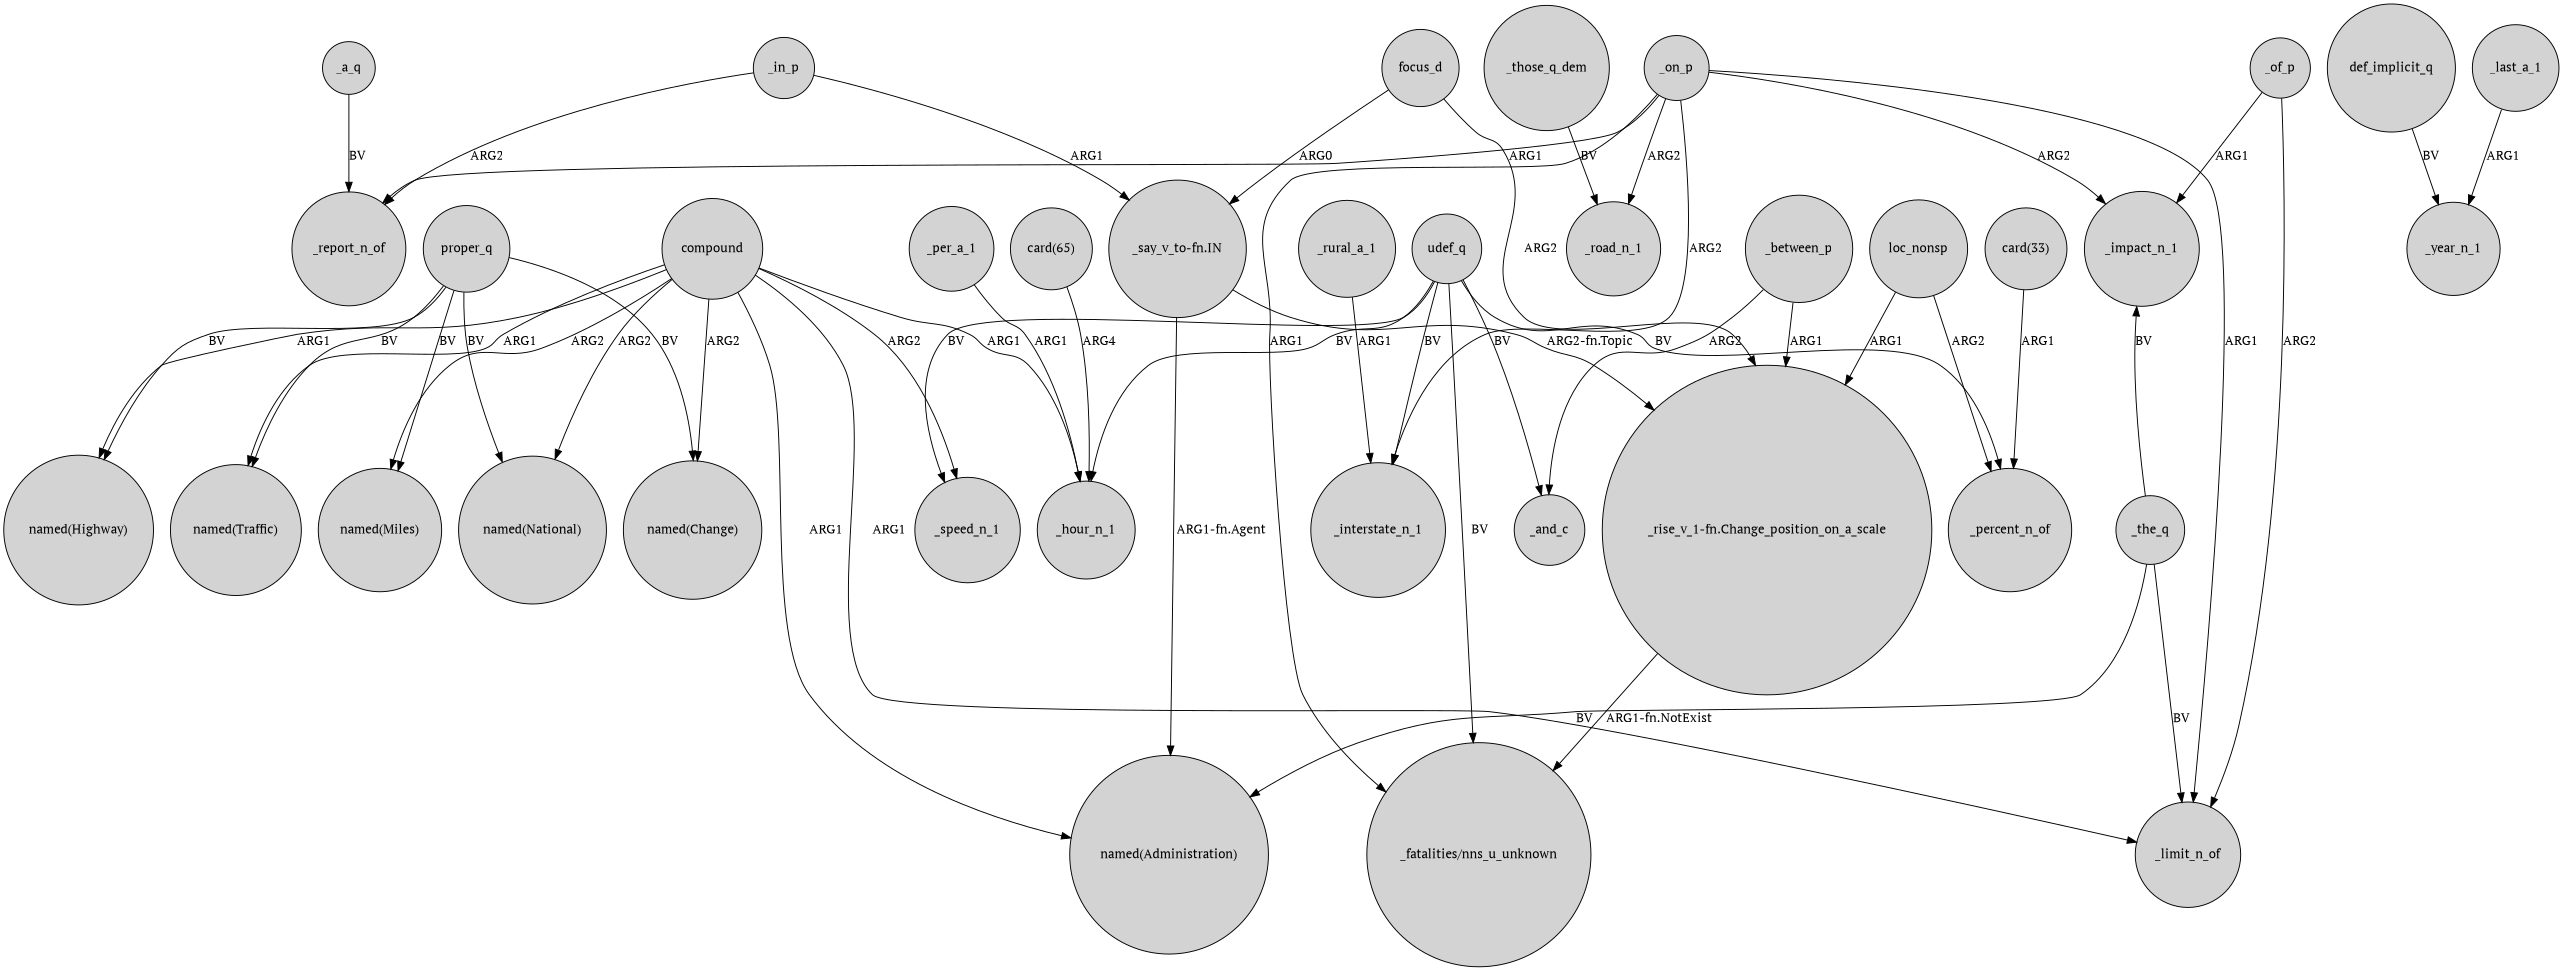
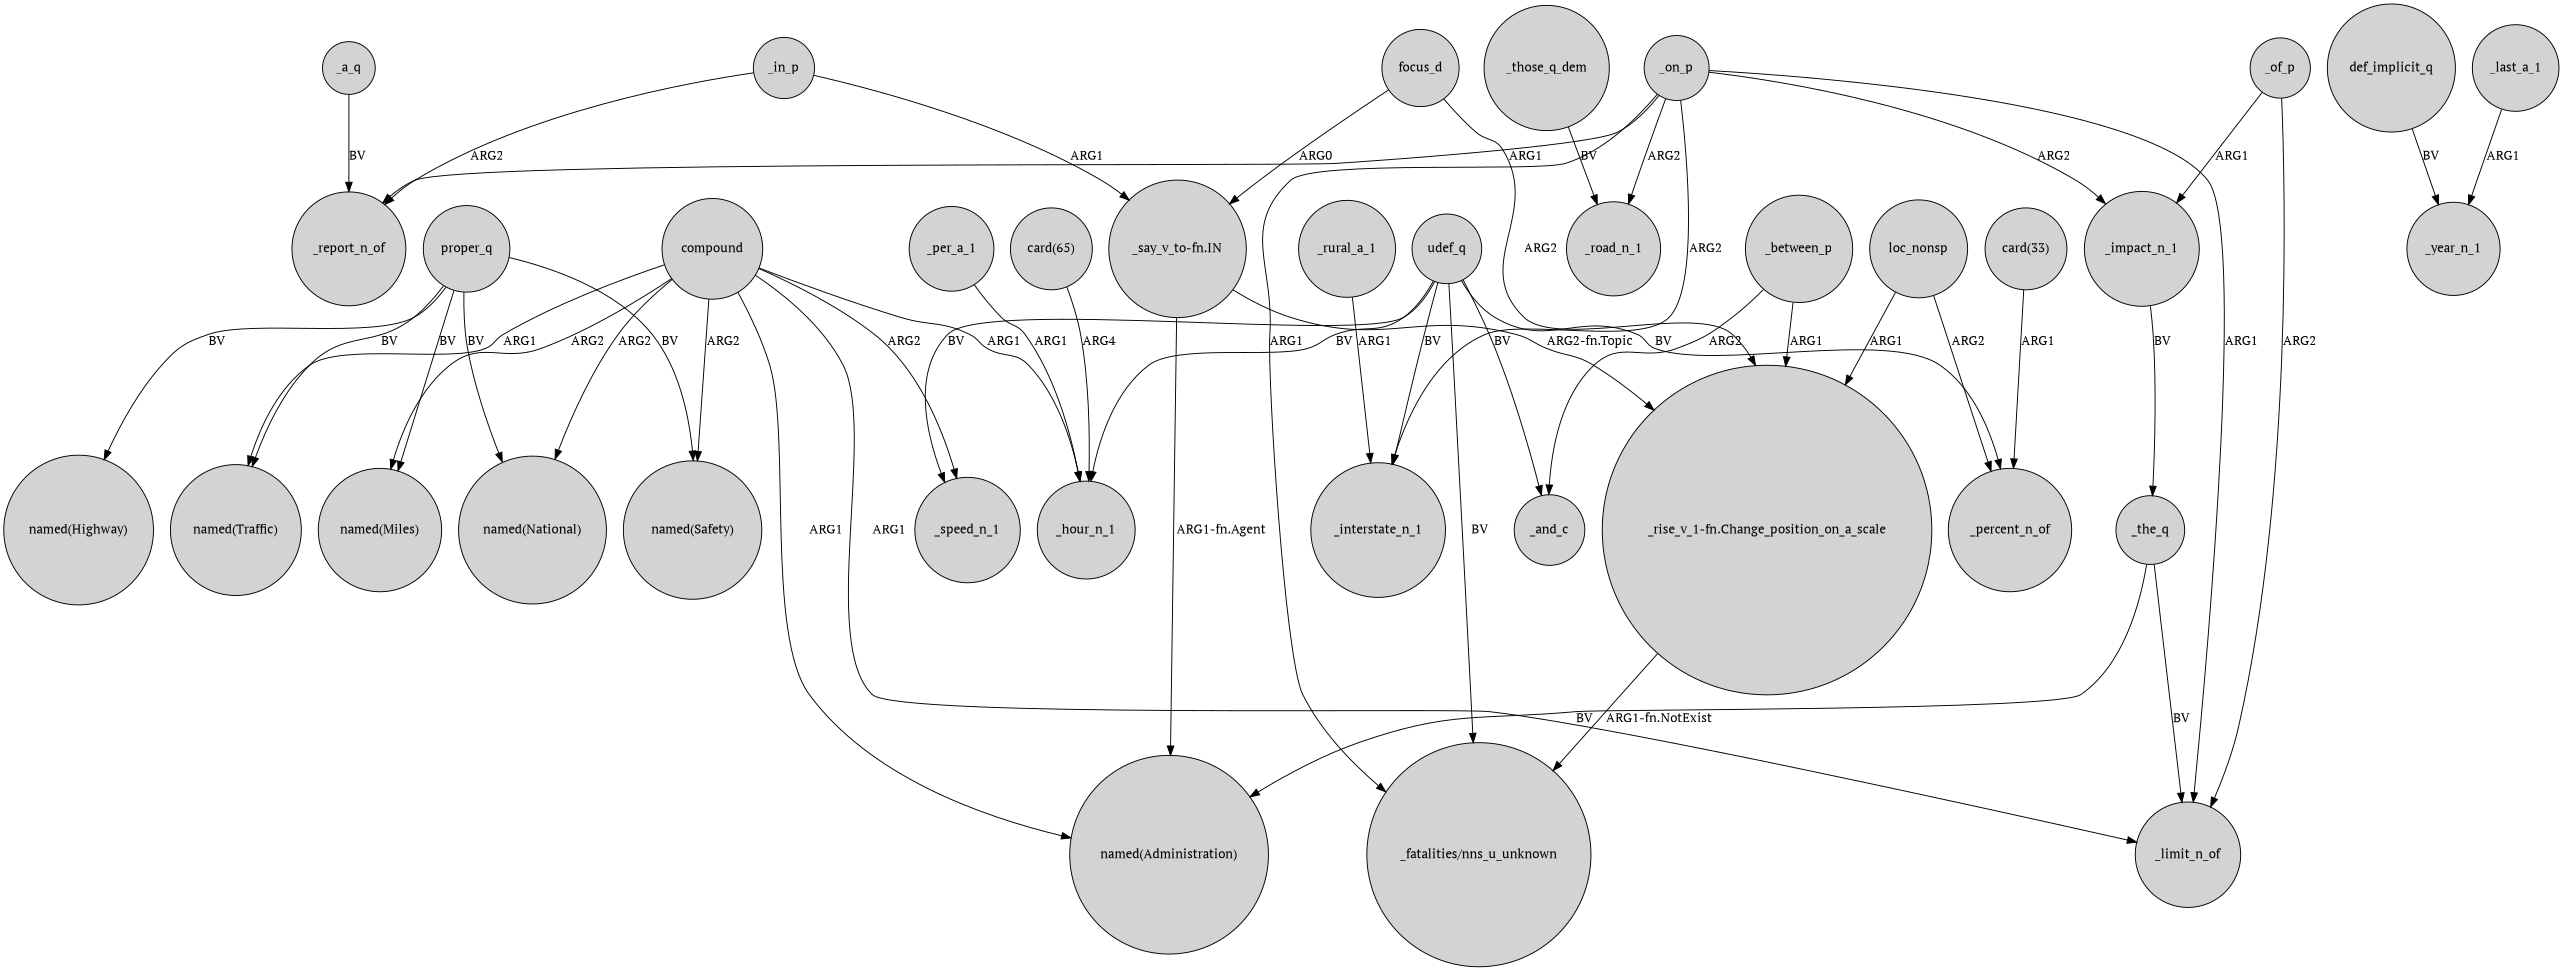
edge "compound" -> "named(Highway)": removed, label "ARG1"
edge "_the_q" -> "_impact_n_1": reversed
node "named(Change)": label "named(Change)" -> "named(Safety)"
